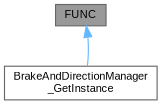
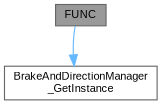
edge "BrakeAndDirectionManager _GetInstance" -> "FUNC": reversed
